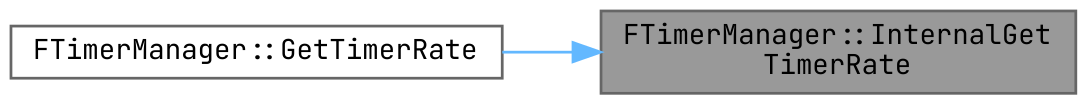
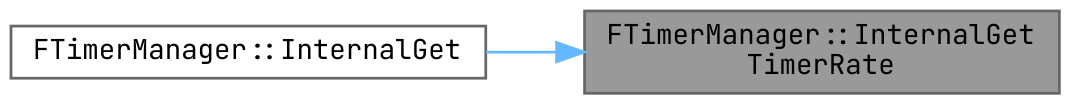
node "FTimerManager::GetTimerRate": label "FTimerManager::GetTimerRate" -> "FTimerManager::InternalGet"
